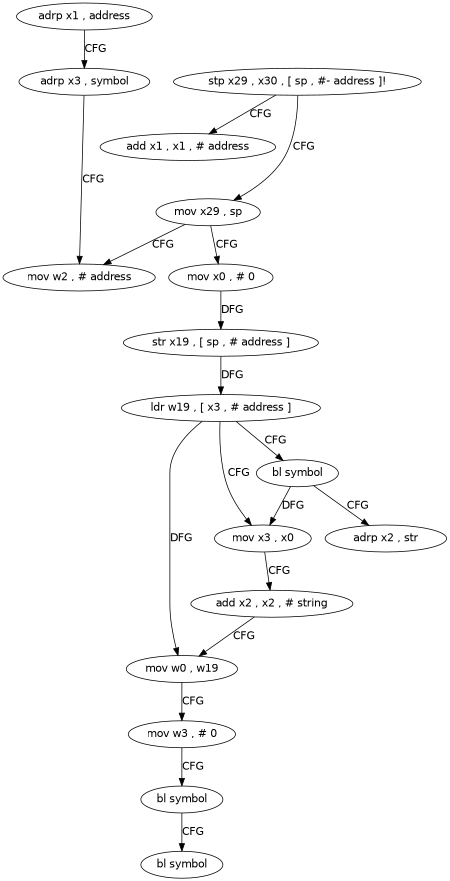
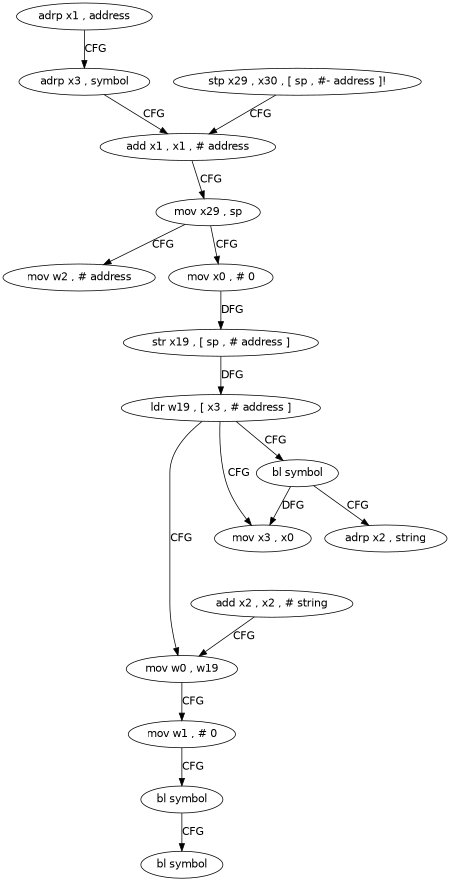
edge "stp x29 , x30 , [ sp , #- address ]!" -> "mov x29 , sp": now "add x1 , x1 , # address" -> "mov x29 , sp"
edge "adrp x3 , symbol" -> "mov w2 , # address": now "adrp x3 , symbol" -> "add x1 , x1 , # address"
edge "ldr w19 , [ x3 , # address ]" -> "mov w0 , w19": label "DFG" -> "CFG"
node "adrp x2 , str": label "adrp x2 , str" -> "adrp x2 , string"
edge "mov x3 , x0" -> "add x2 , x2 , # string": removed, label "CFG"
node "mov w3 , # 0": label "mov w3 , # 0" -> "mov w1 , # 0"
